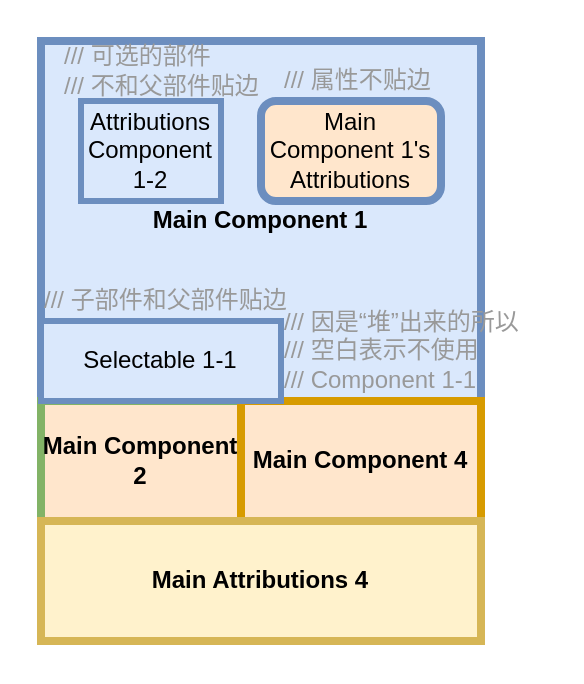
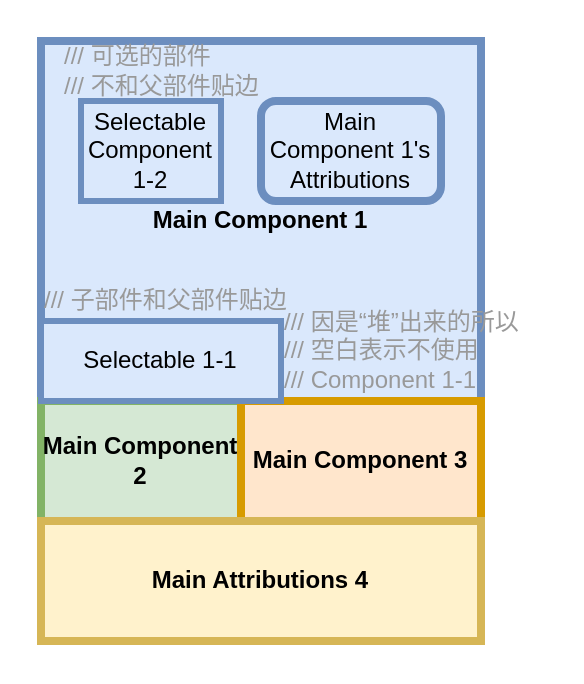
node "/// 属性不贴边": removed
node "Attributions Component 1-2": label "Attributions Component 1-2" -> "Selectable Component 1-2"
node "Main Component 1's Attributions": fillcolor #ffe6cc -> #dae8fc
node "Main Component 2": fillcolor #ffe6cc -> #d5e8d4
node "Main Component 4": label "Main Component 4" -> "Main Component 3"
